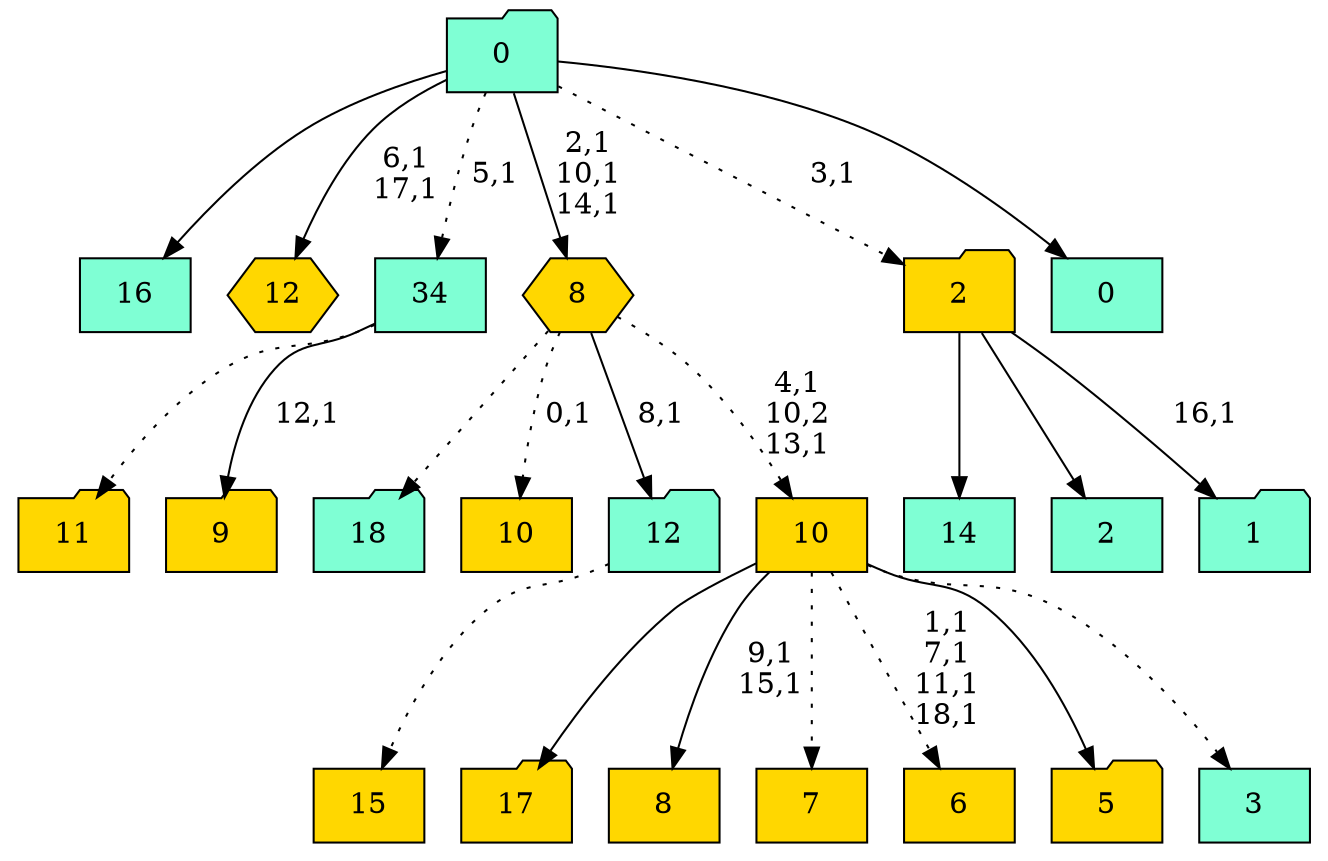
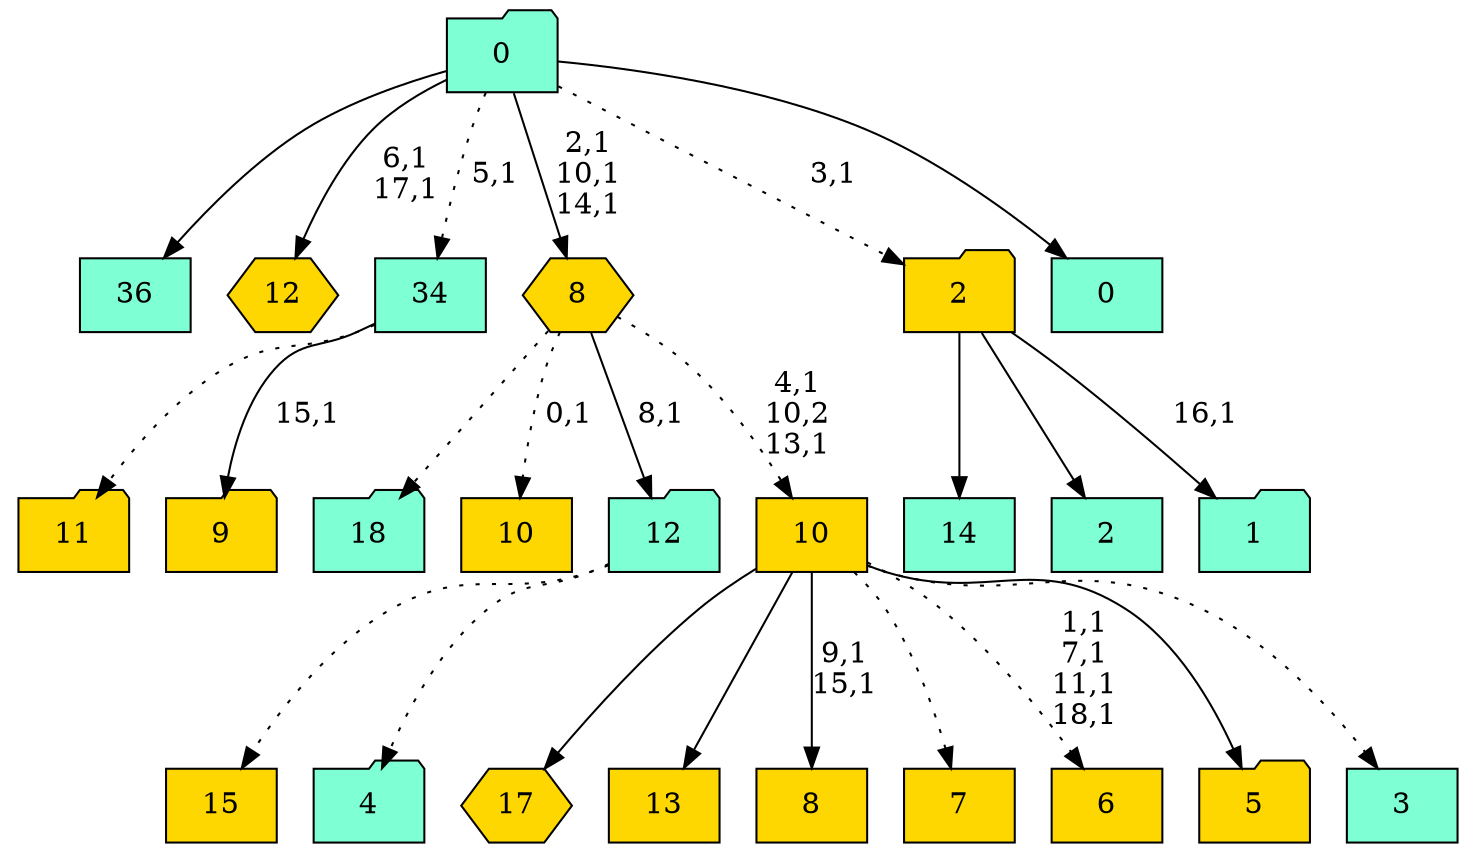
node "16": label "16" -> "36"
edge "34" -> "9": label "12,1" -> "15,1"
node "4": added
node "17": shape folder -> hexagon
node "13": added
